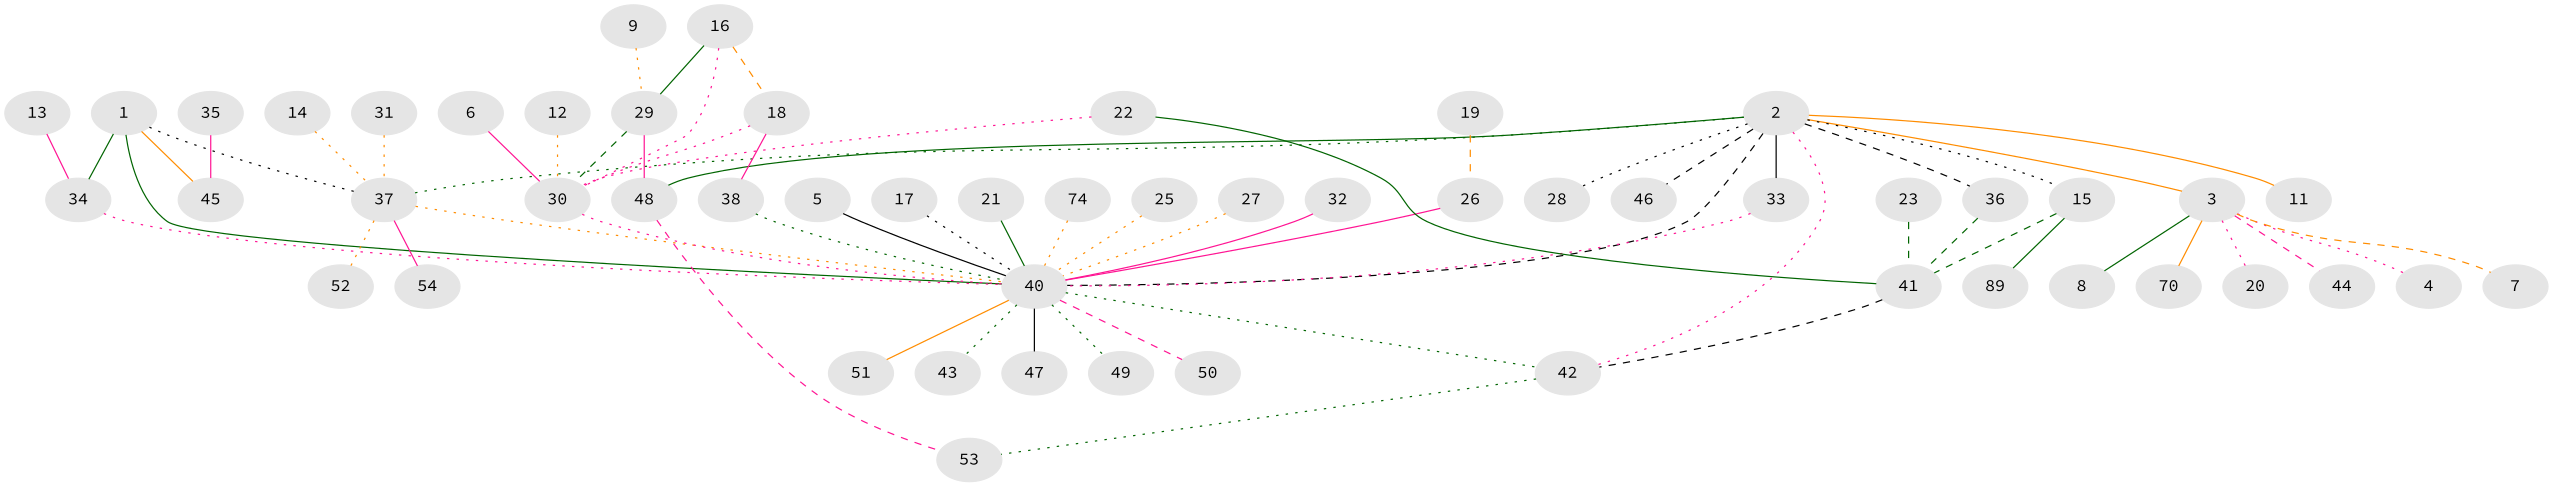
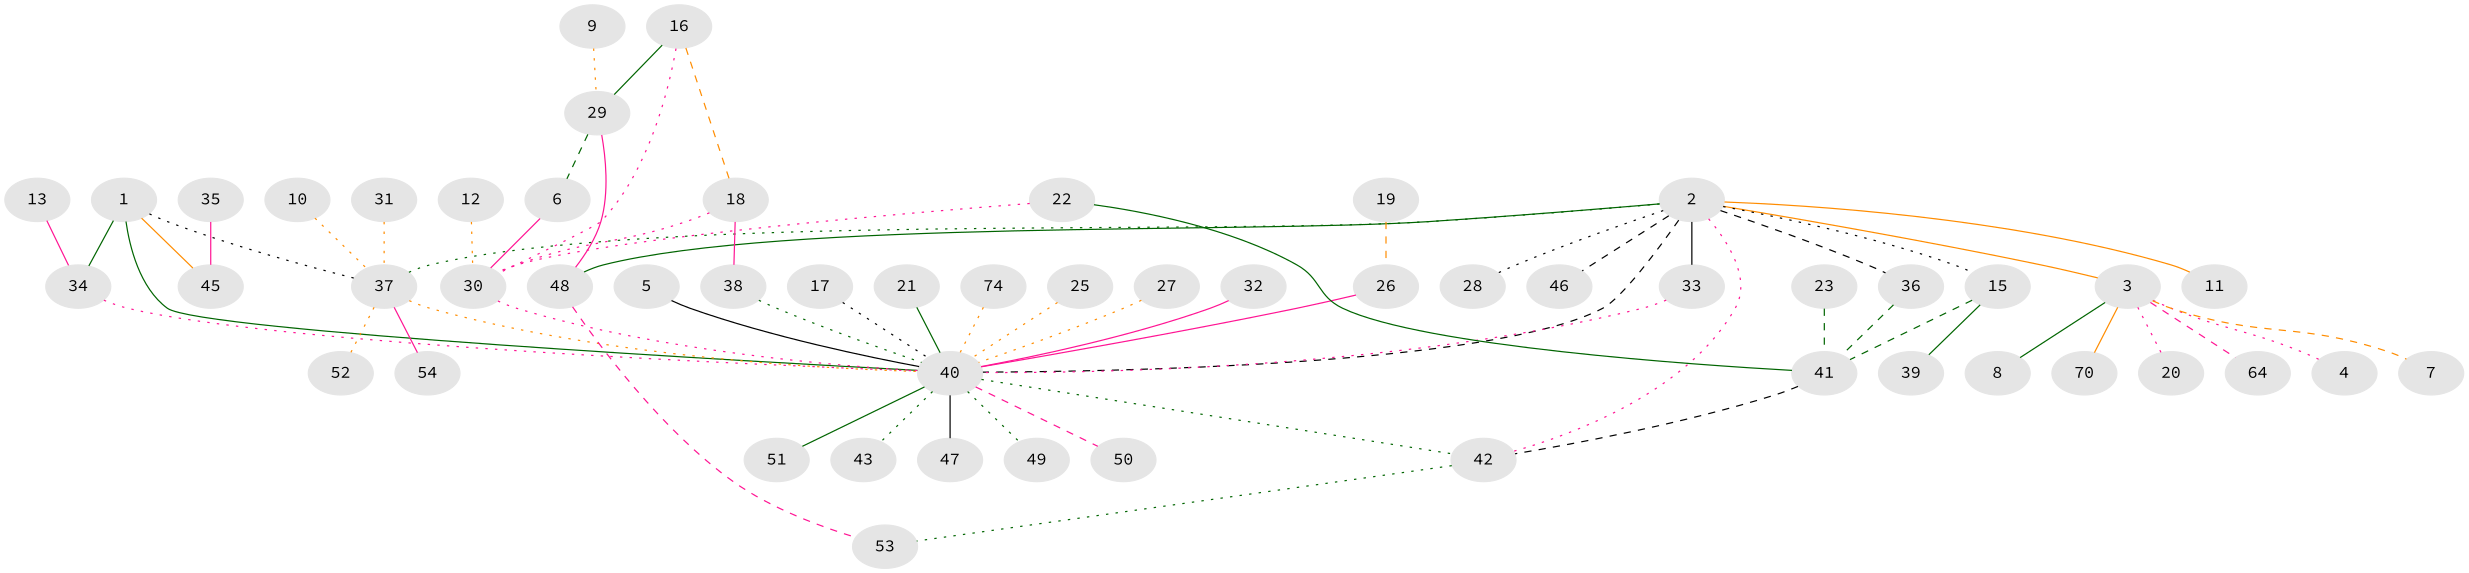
node "14": label "14" -> "10"
edge "29" -- "30": now "29" -- "6"
node "89": label "89" -> "39"
node "44": label "44" -> "64"
edge "40" -- "51": color darkorange -> darkgreen
